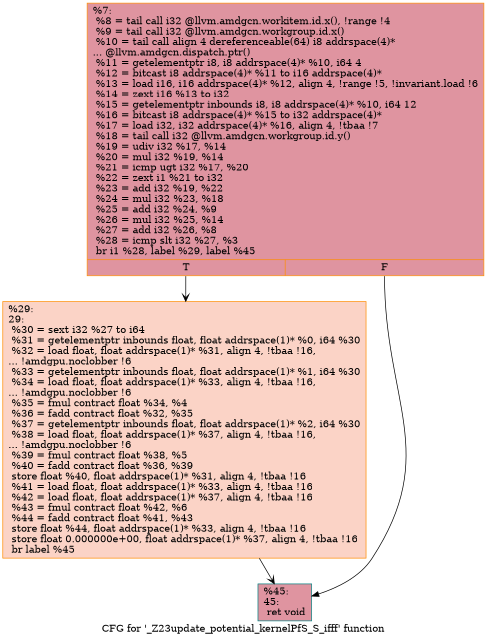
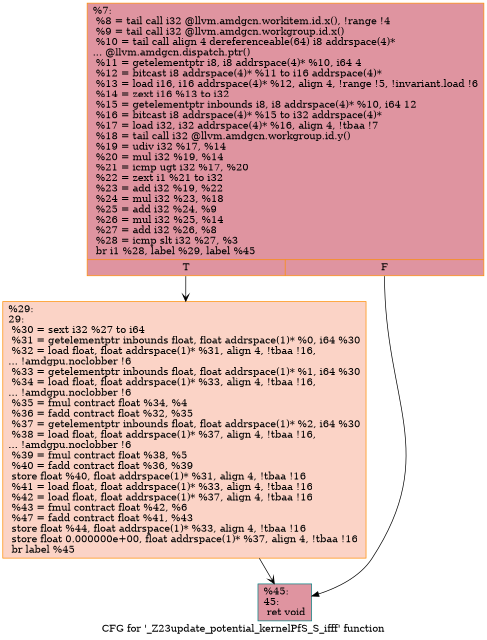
node "%29:": text "%44 = fadd contract float %41, %43" -> "%47 = fadd contract float %41, %43"
